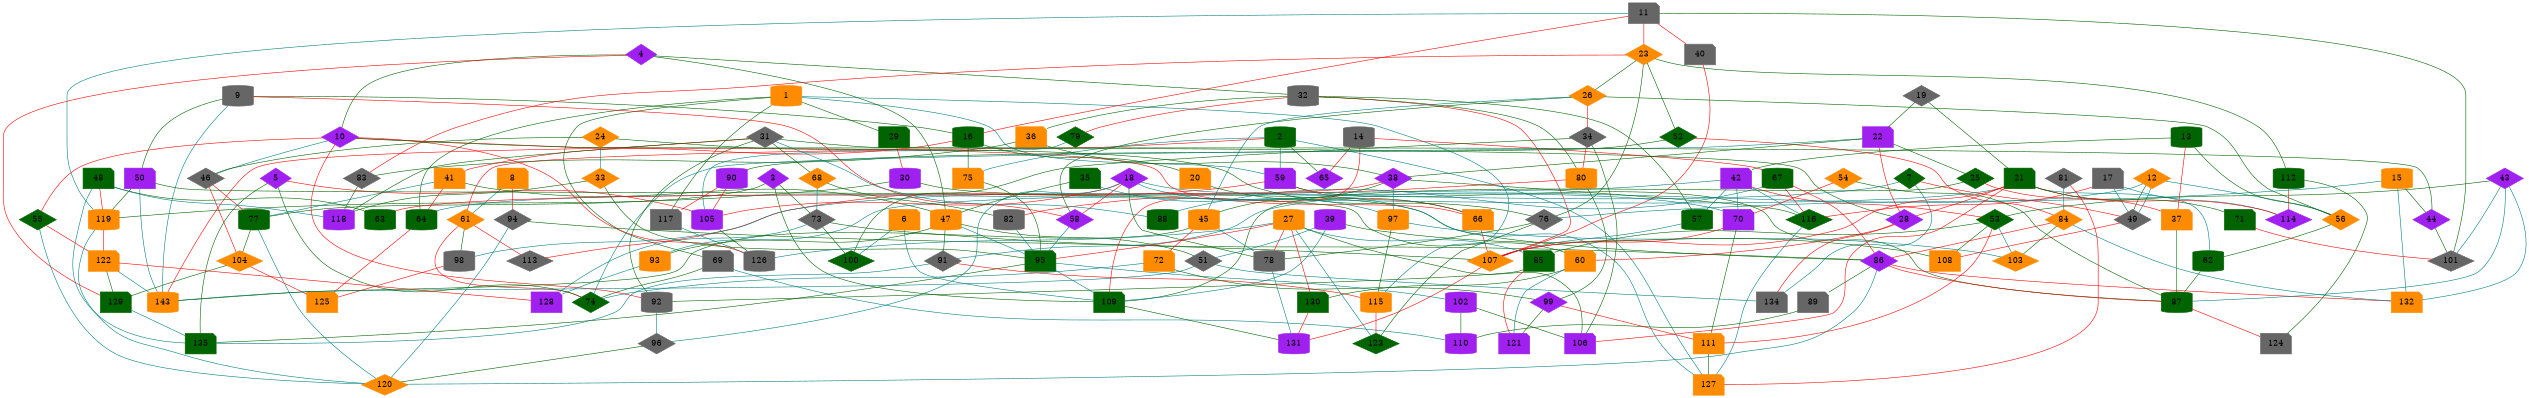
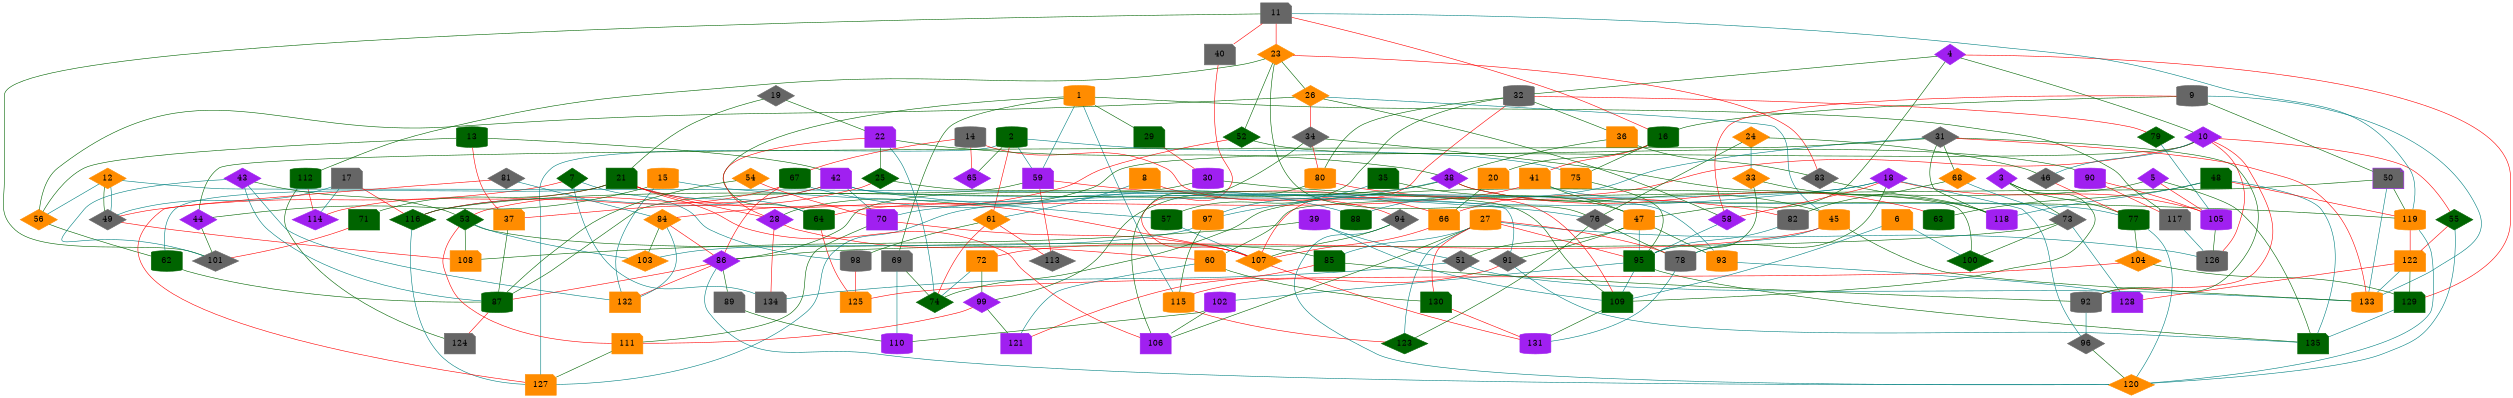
node "50": fillcolor purple -> gray40
edge "46" -- "104": removed
node "143": label "143" -> "133"
